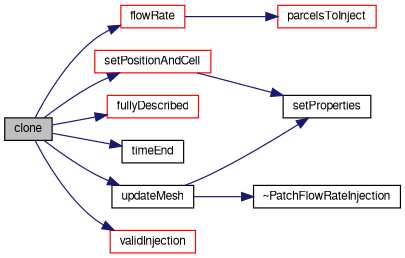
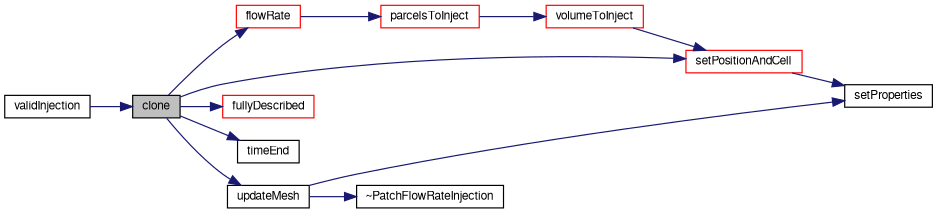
node "volumeToInject": added
edge "clone" -> "validInjection": reversed
node "validInjection": color red -> black
